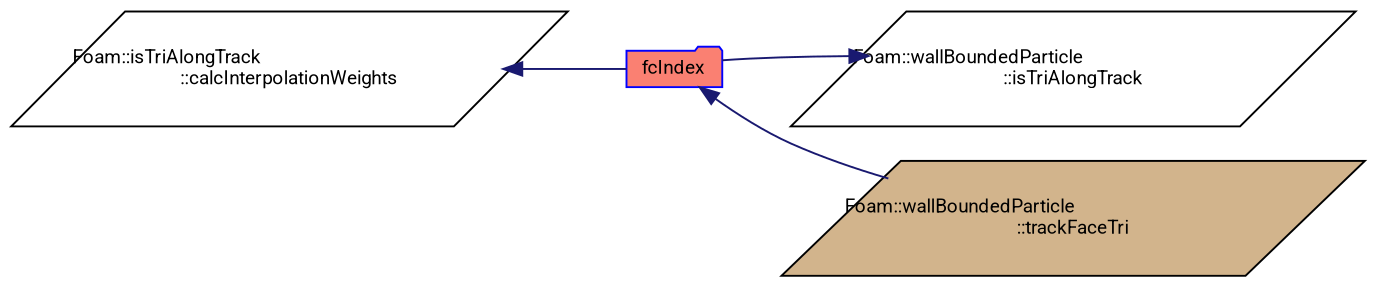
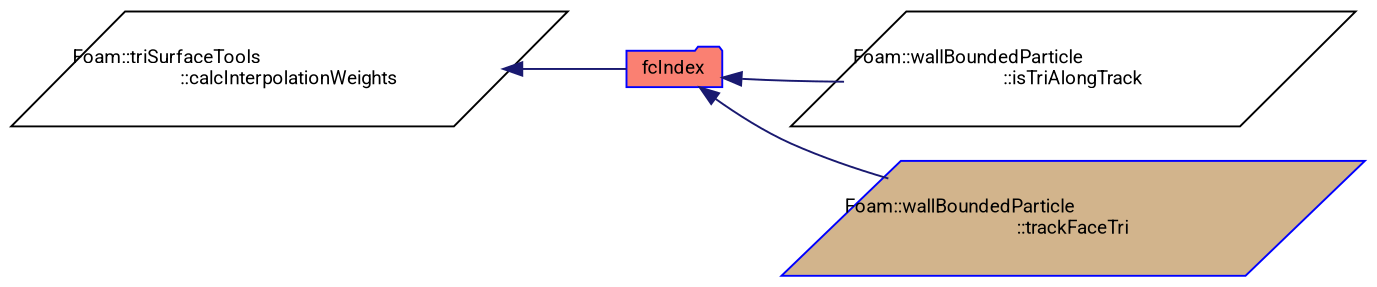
edge "fcIndex" -> "Foam::wallBoundedParticle ::isTriAlongTrack": reversed
node "Foam::isTriAlongTrack ::calcInterpolationWeights": label "Foam::isTriAlongTrack ::calcInterpolationWeights" -> "Foam::triSurfaceTools ::calcInterpolationWeights"
node "Foam::wallBoundedParticle ::trackFaceTri": color black -> blue
